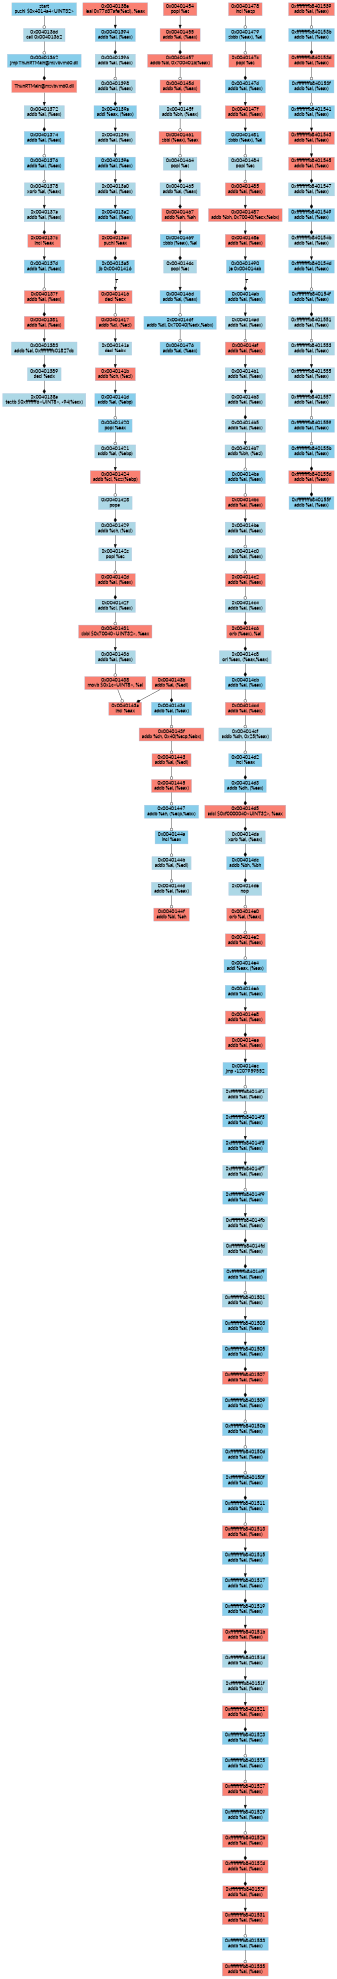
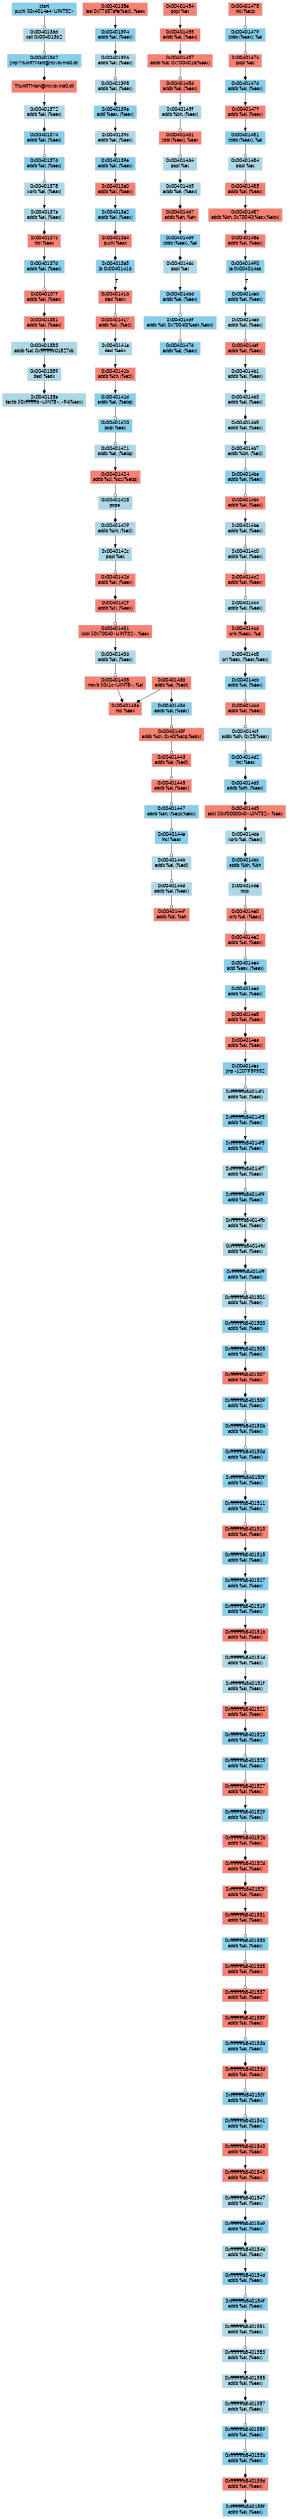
node "0x004013a0 addb %al, (%eax)": fillcolor lightblue -> salmon
node "0x0040142f addb %cl, (%eax)": fillcolor lightblue -> salmon
edge "0x00401438 movb $0x1c<UINT8>, %al" -> "0x0040143a incl %eax": arrowhead odot -> diamond
node "0xffffffffb8401537 addb %al, (%eax)": added
